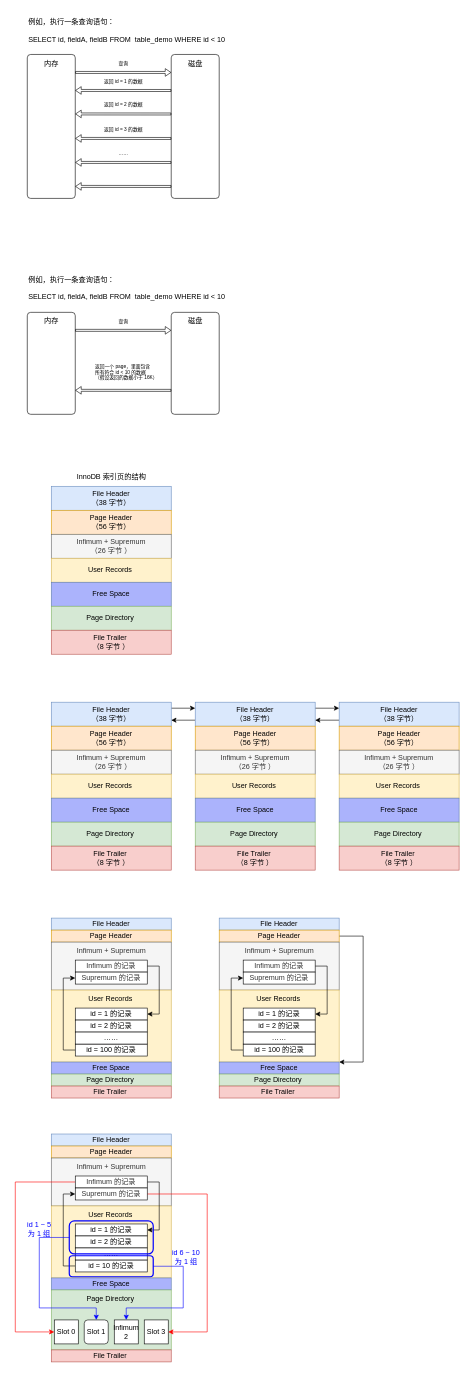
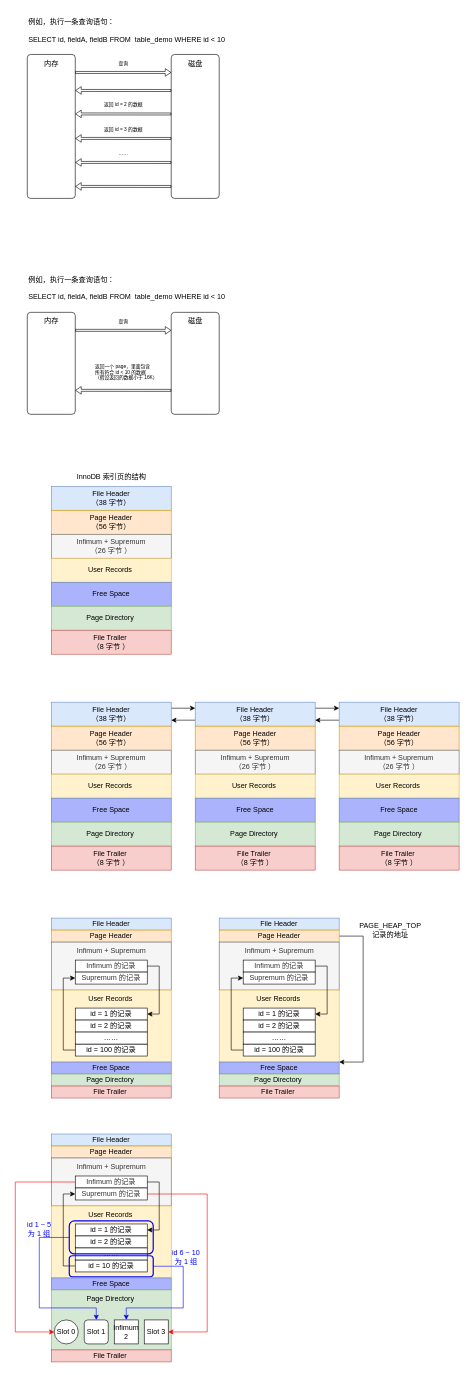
node "返回 id = 1 的数据": removed
node "PAGE_HEAP_TOP 记录的地址": added
node "Slot 0": shape rectangle -> ellipse
